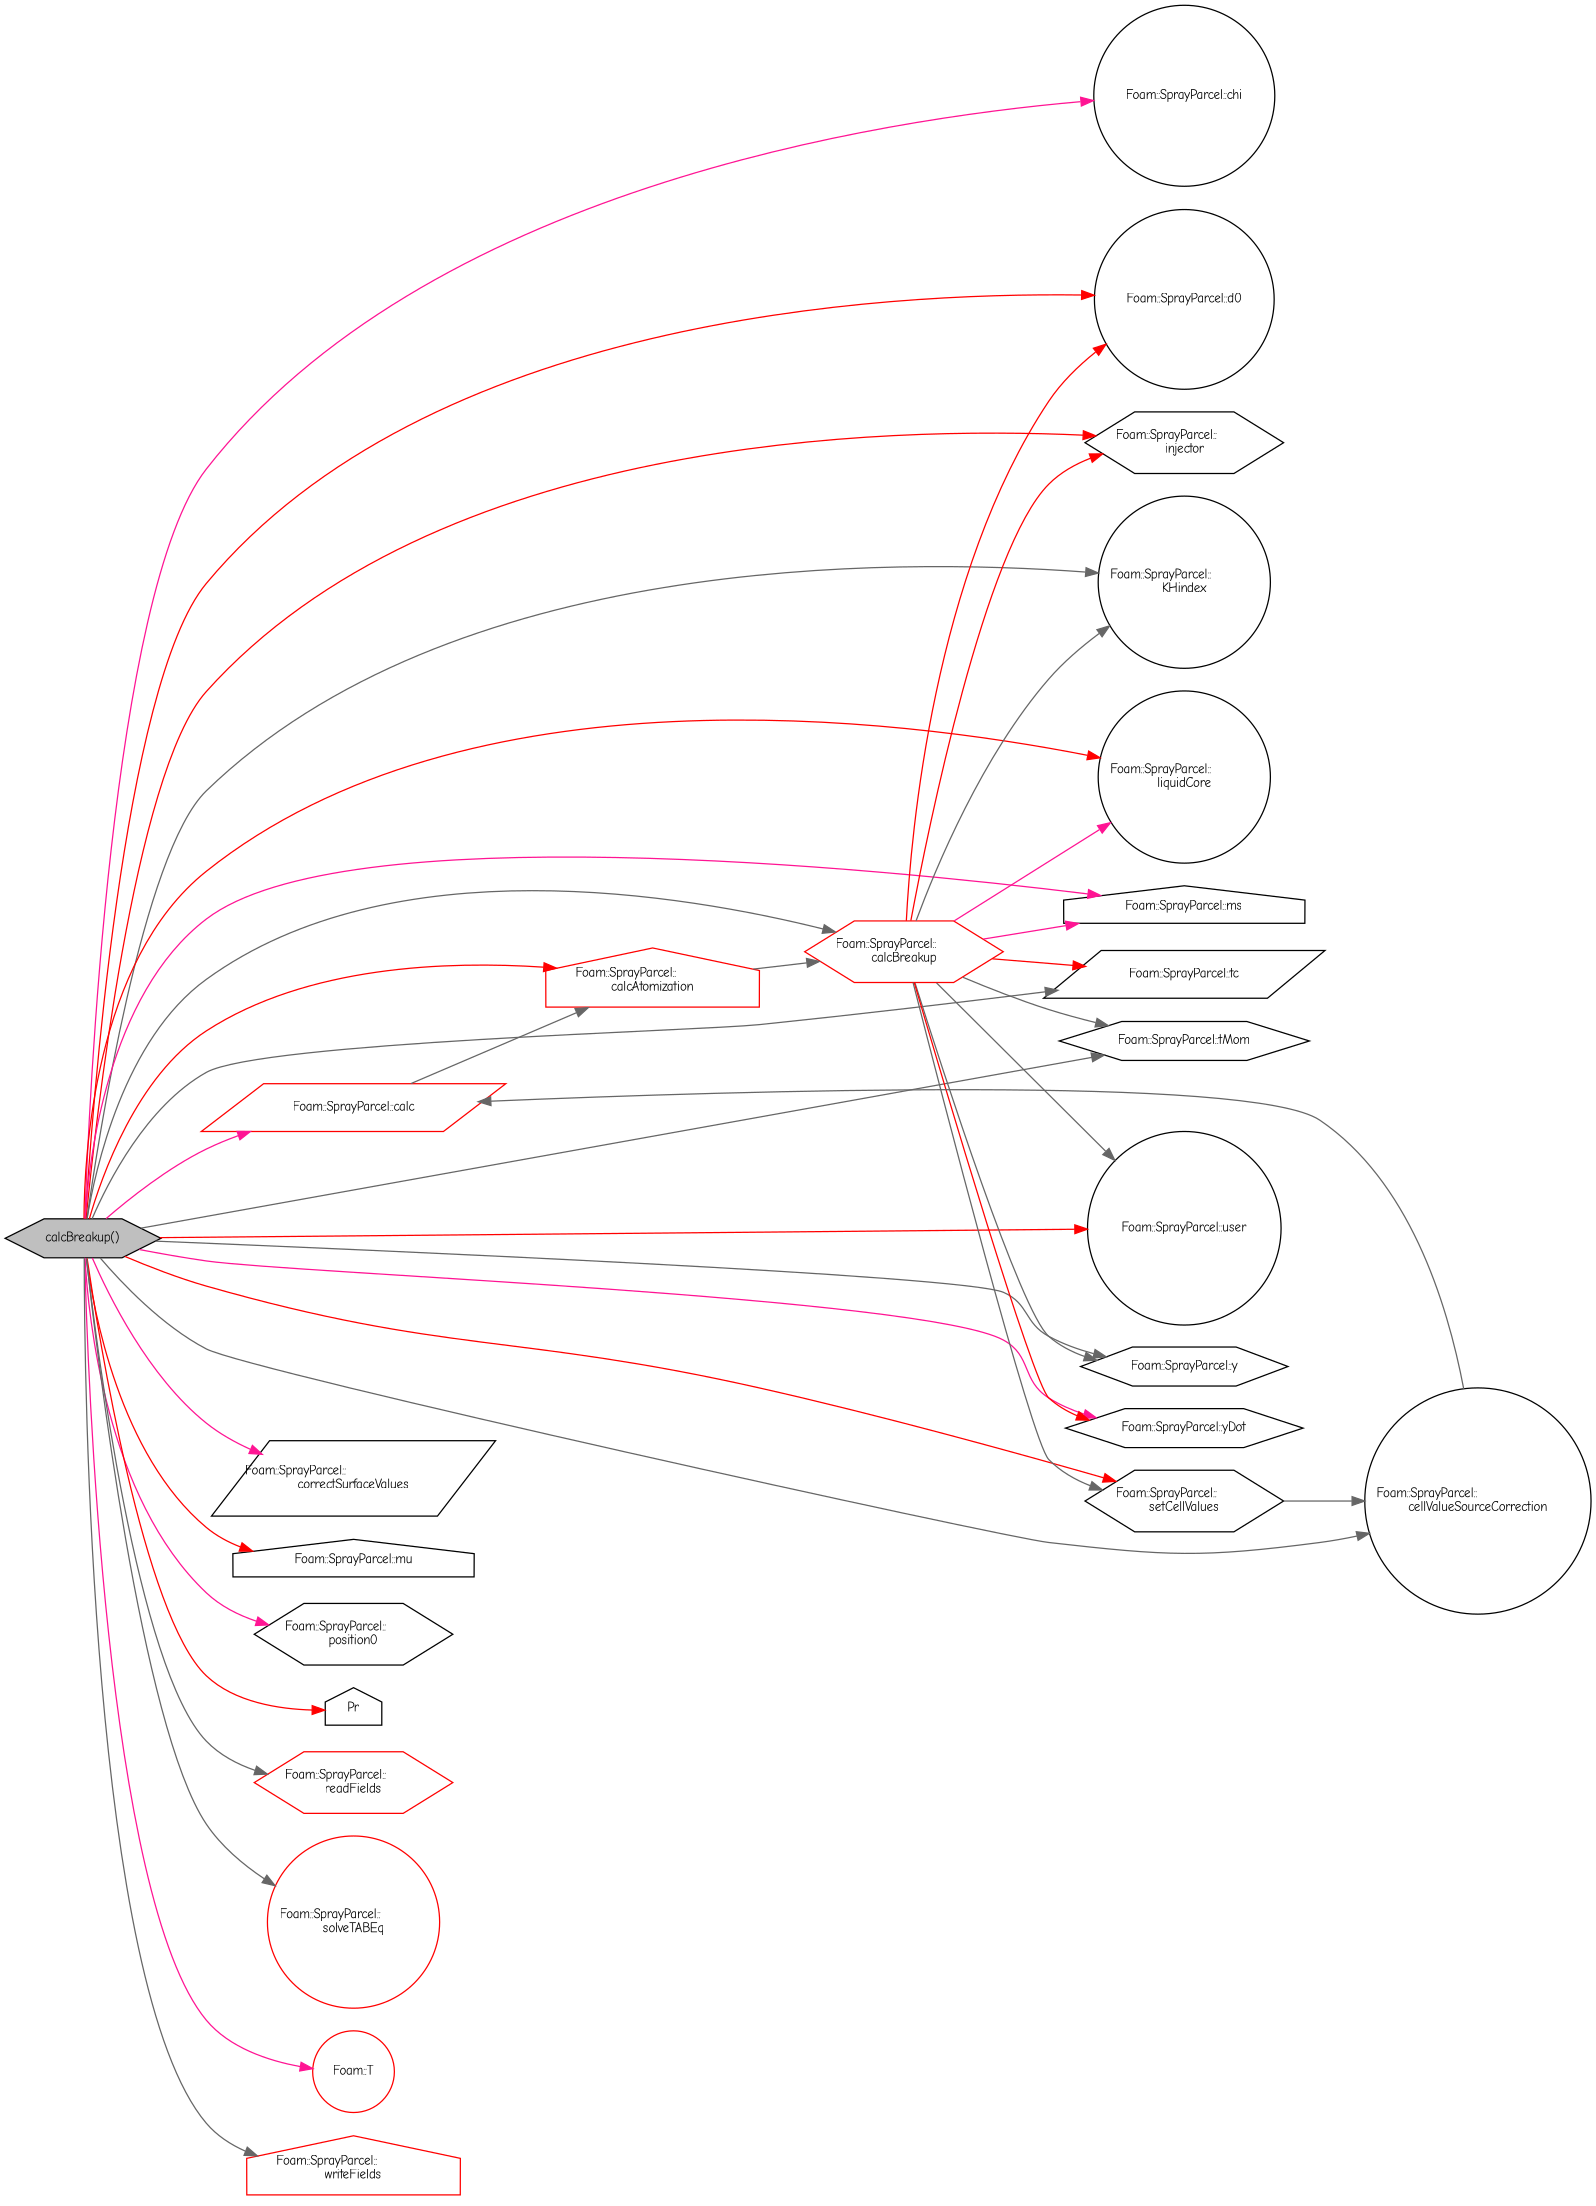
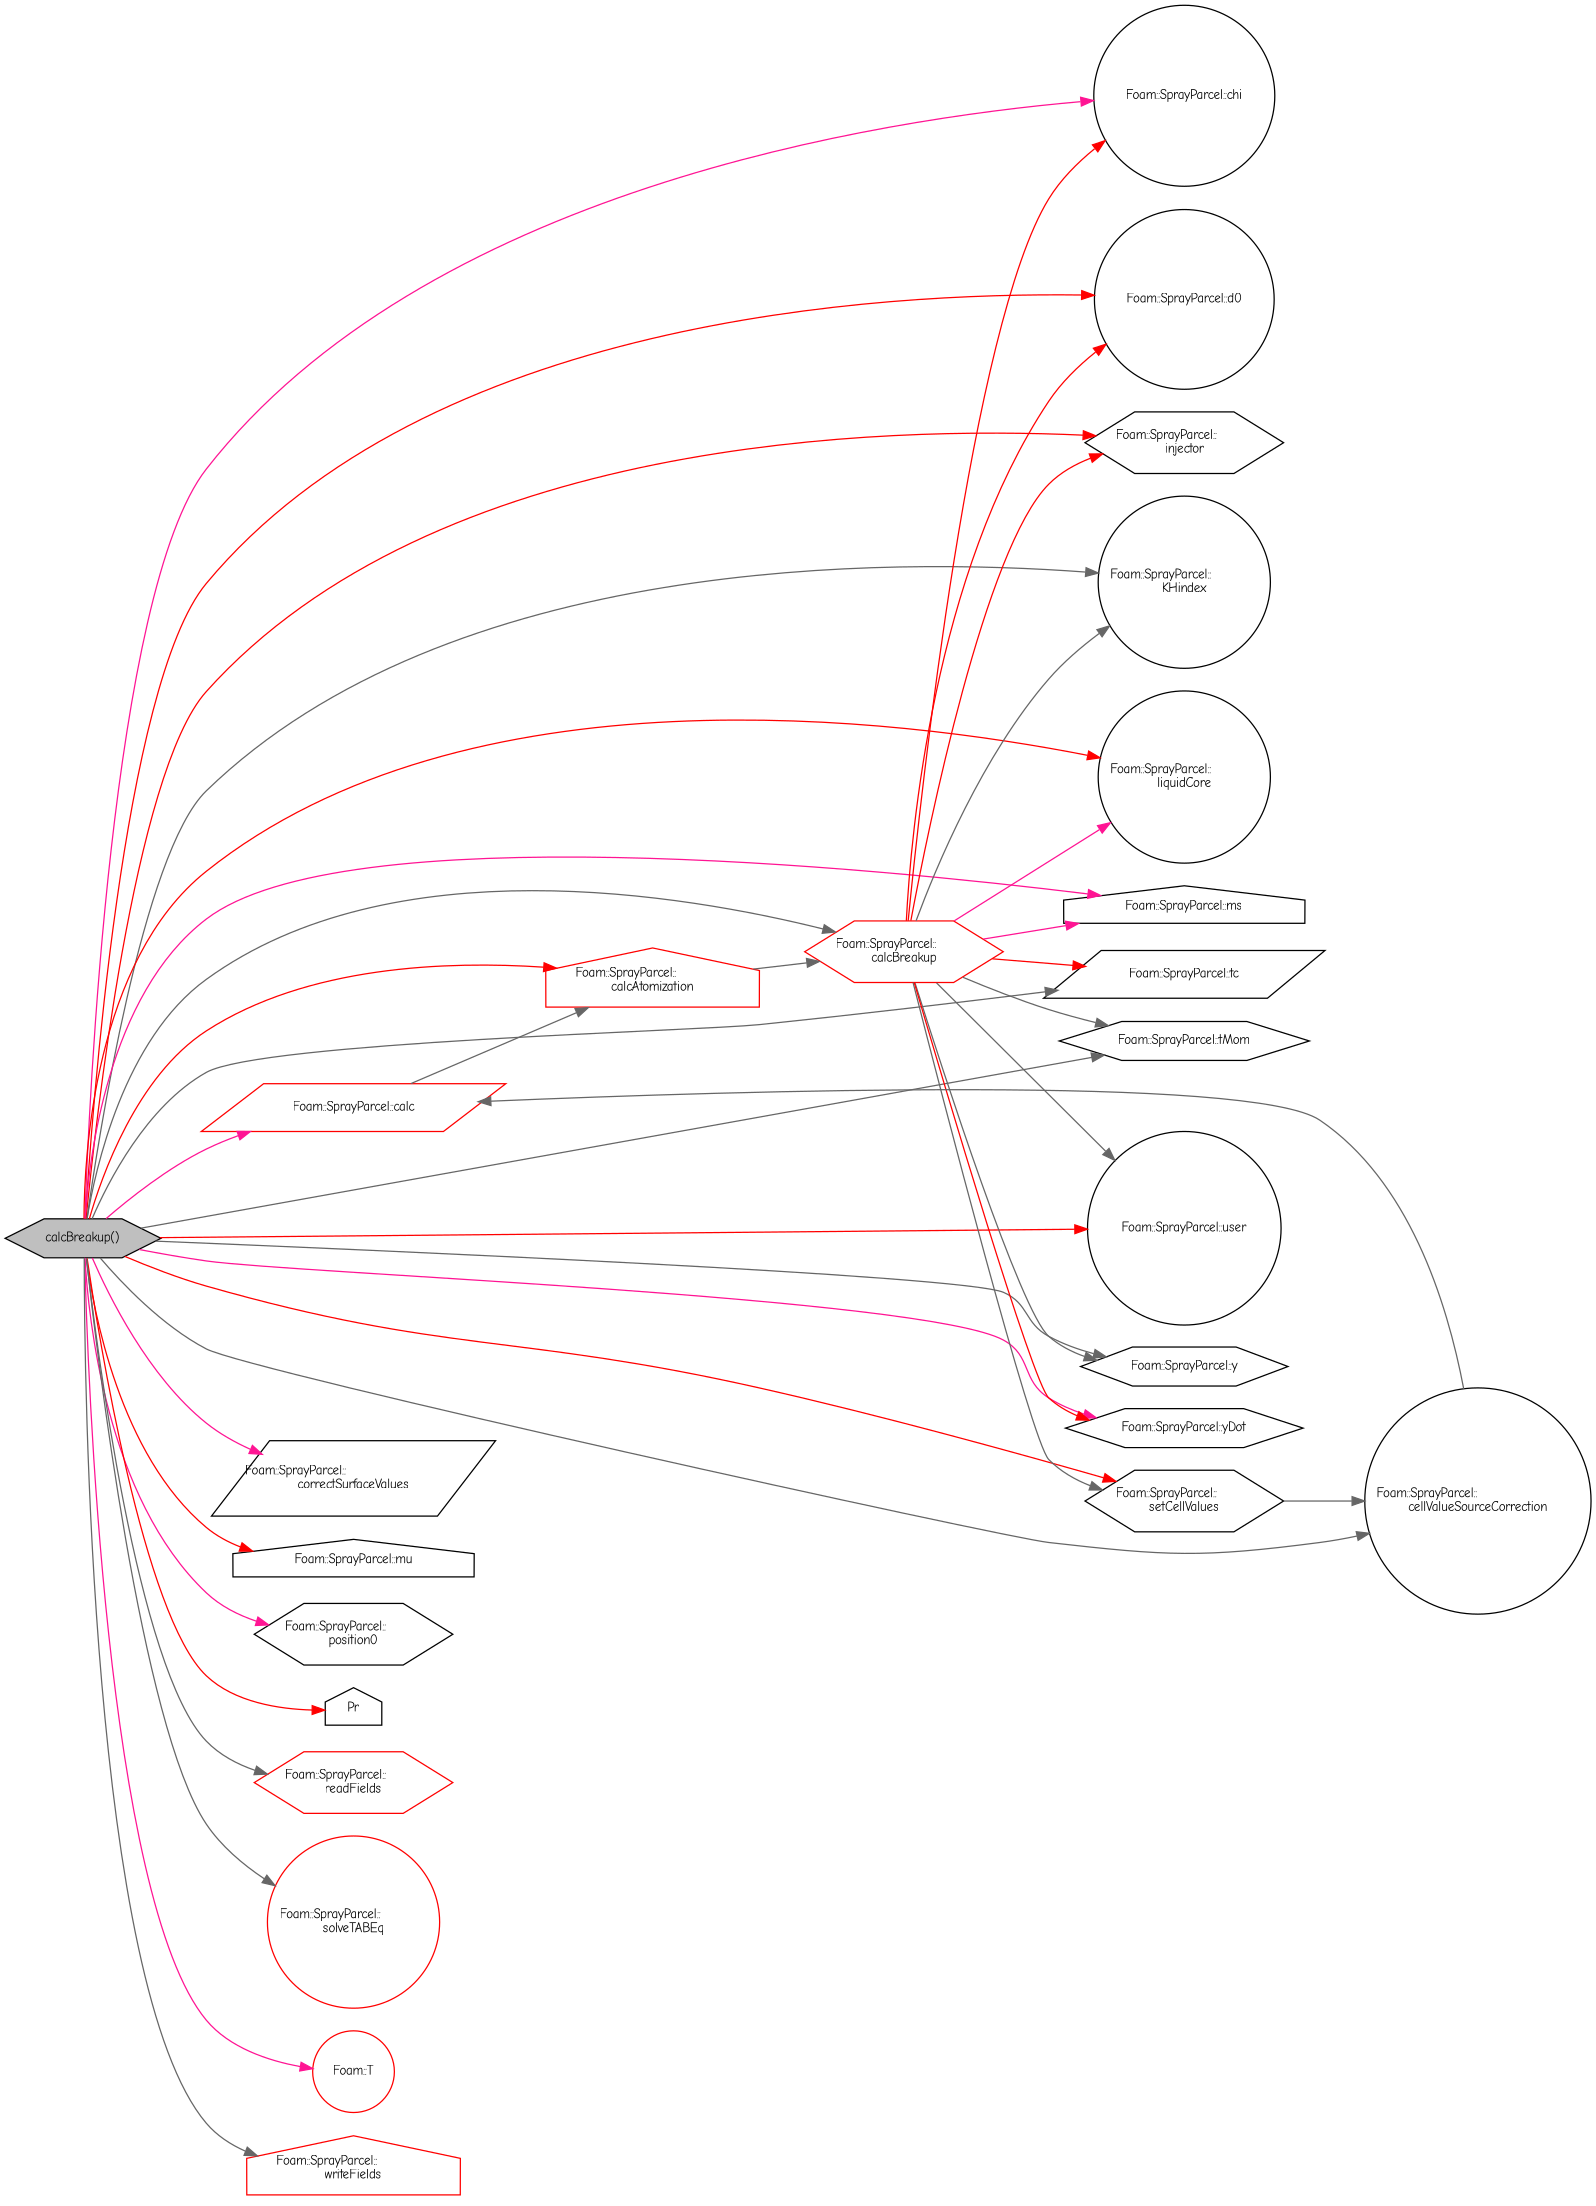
edge "Foam::SprayParcel:: calcBreakup" -> "Foam::SprayParcel::chi": added
